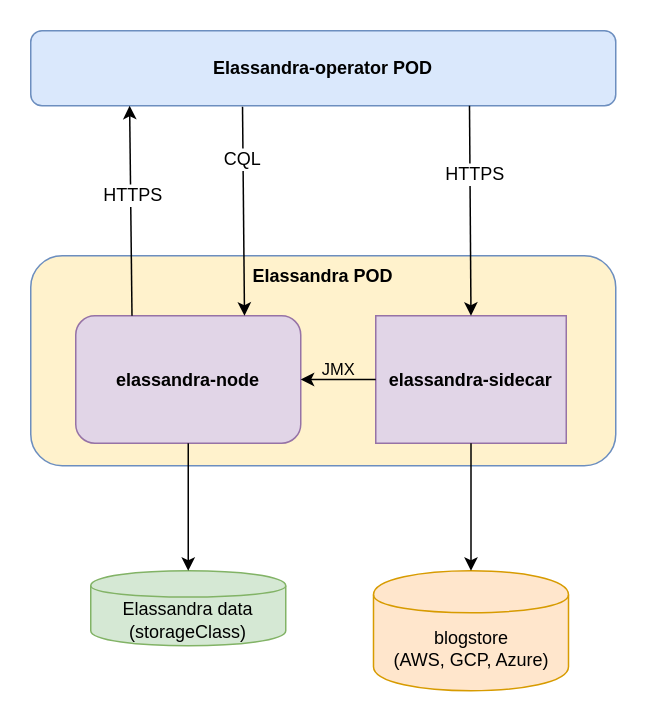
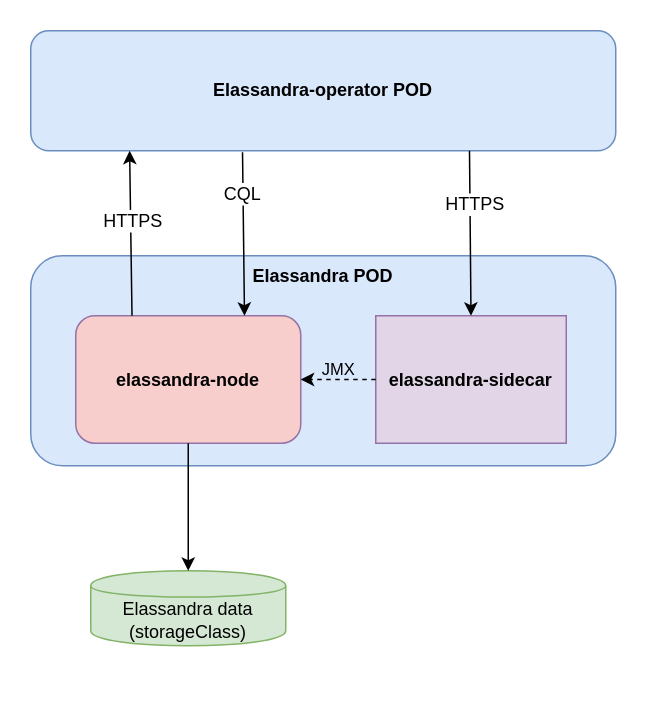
node "Elassandra-operator POD": size 585x75 -> 585x120
node "Elassandra POD": fillcolor #fff2cc -> #dae8fc
node "elassandra-node": fillcolor #e1d5e7 -> #f8cecc
edge "elassandra-sidecar" -> "elassandra-node": style solid -> dashed
edge "elassandra-sidecar" -> "blogstore (AWS, GCP, Azure)": removed
node "blogstore (AWS, GCP, Azure)": removed
